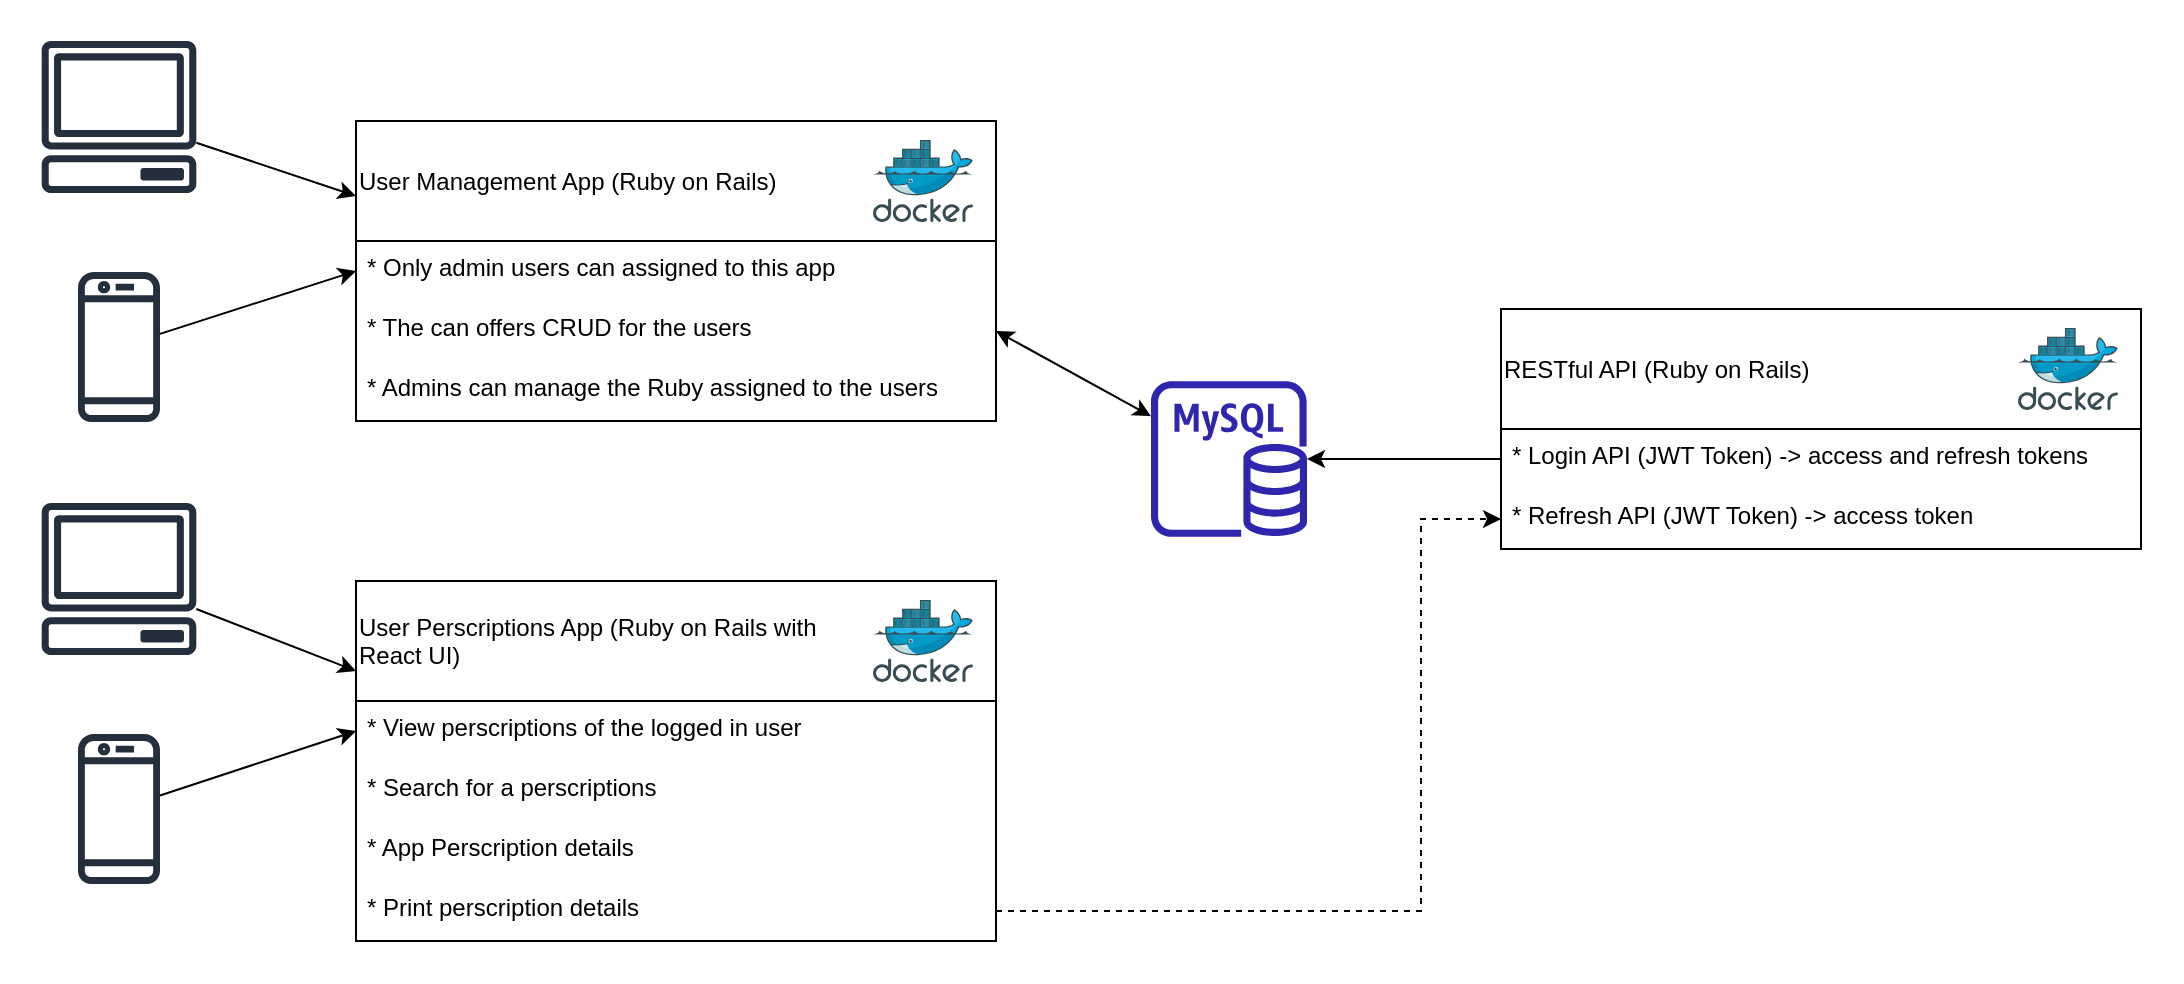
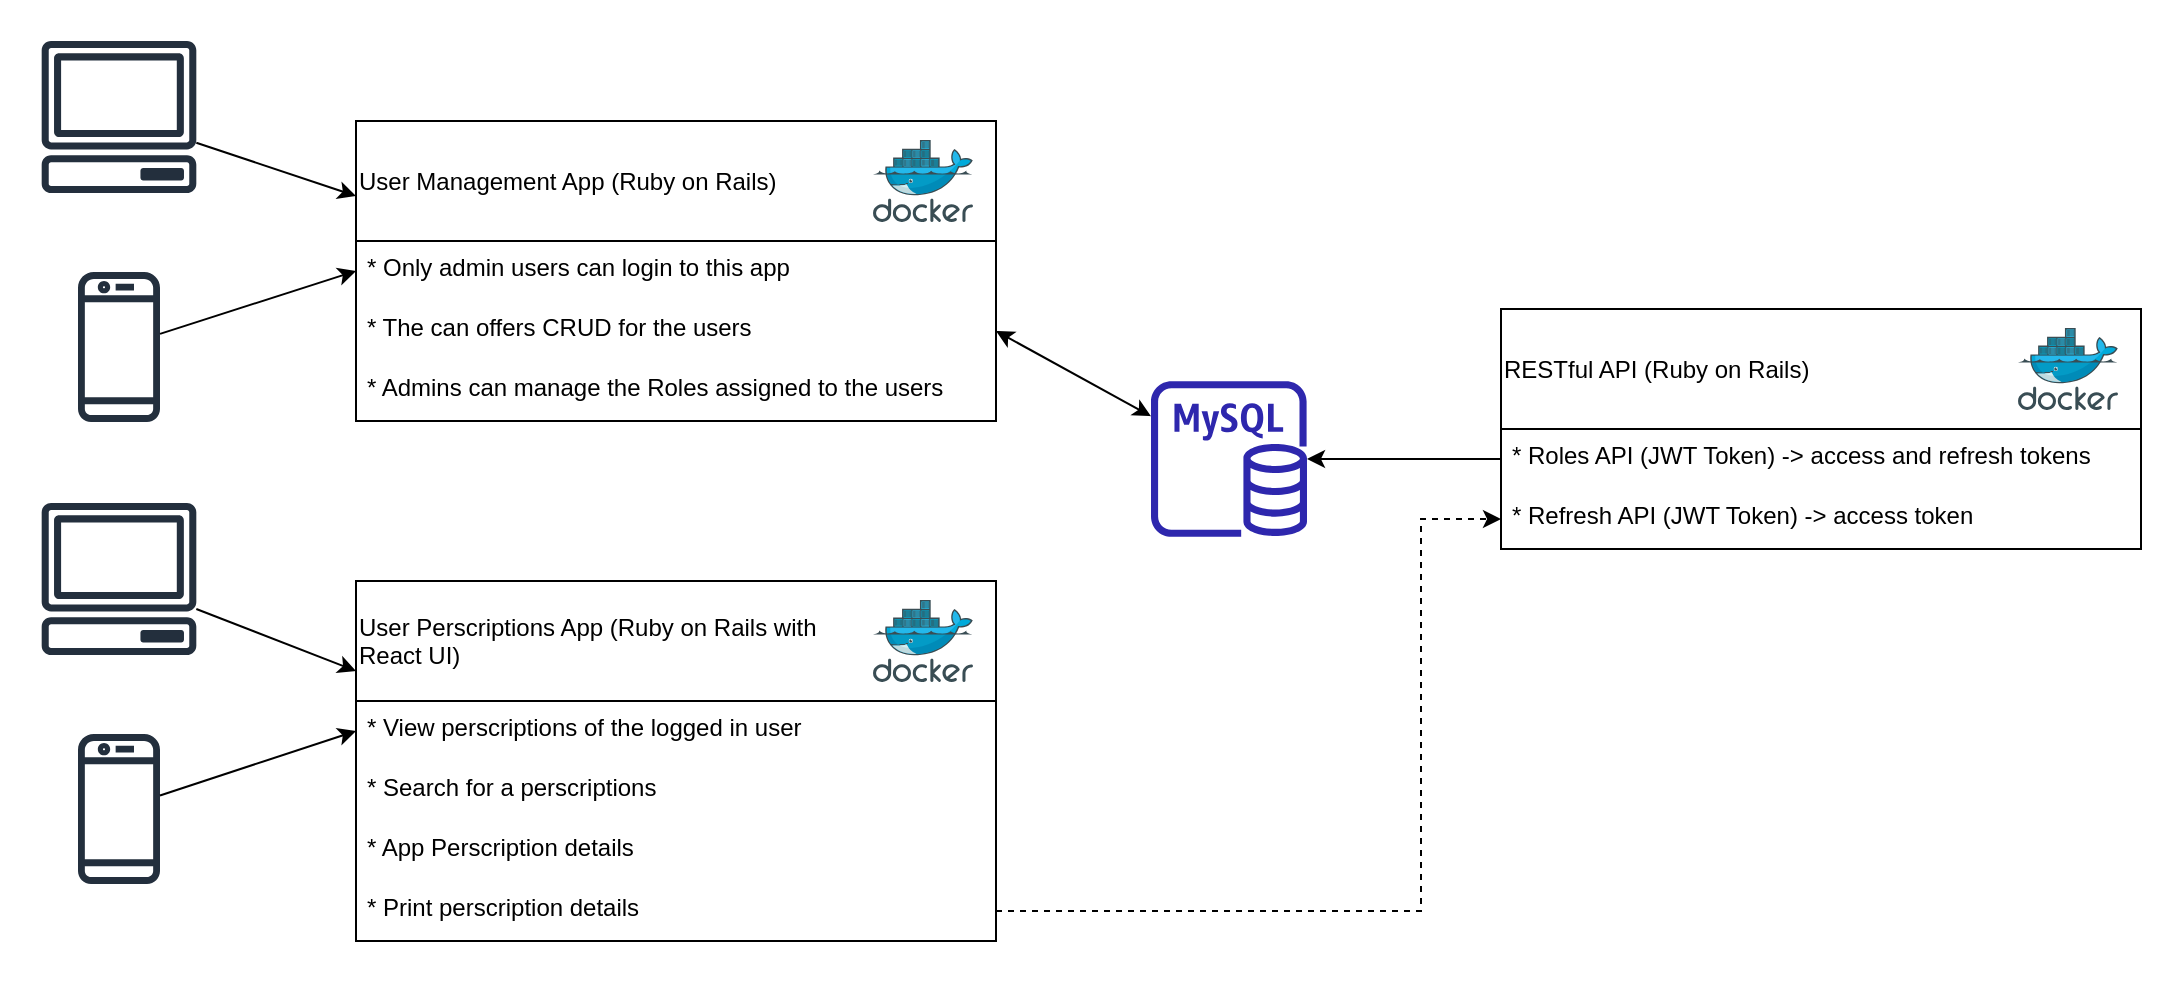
node "* Only admin users can assigned to this app": label "* Only admin users can assigned to this app" -> "* Only admin users can login to this app"
node "* Admins can manage the Ruby assigned to the users": label "* Admins can manage the Ruby assigned to the users" -> "* Admins can manage the Roles assigned to the users"
node "* Login API (JWT Token) -> access and refresh tokens": label "* Login API (JWT Token) -> access and refresh tokens" -> "* Roles API (JWT Token) -> access and refresh tokens"
